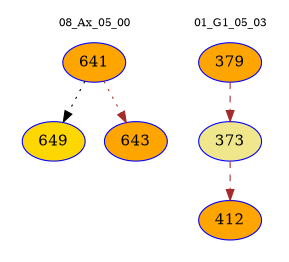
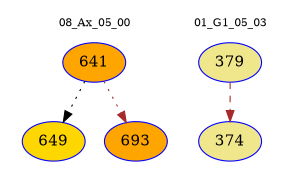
node "379": fillcolor orange -> khaki
node "643": label "643" -> "693"
node "373": label "373" -> "374"
node "412": removed
